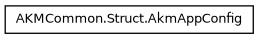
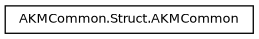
node "AKMCommon.Struct.AkmAppConfig": label "AKMCommon.Struct.AkmAppConfig" -> "AKMCommon.Struct.AKMCommon"
